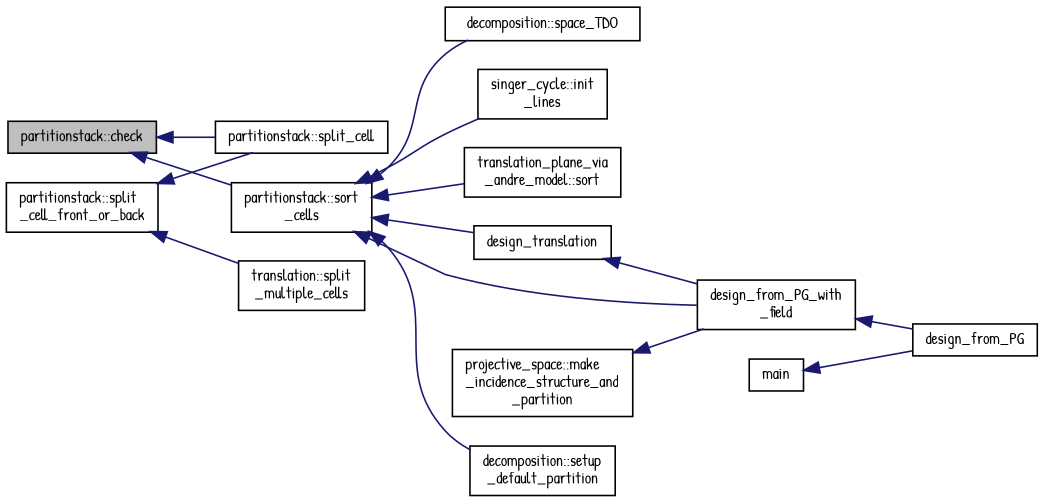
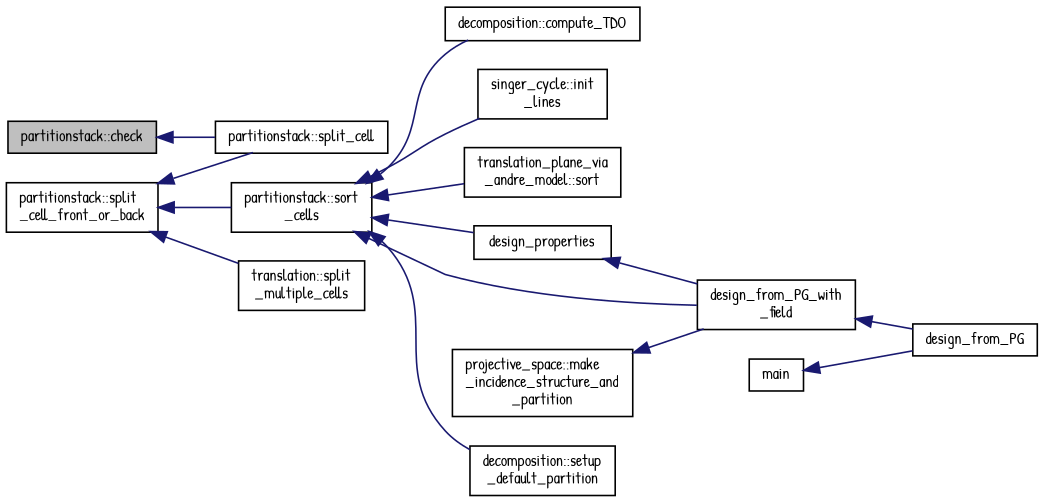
node "decomposition::space_TDO": label "decomposition::space_TDO" -> "decomposition::compute_TDO"
edge "partitionstack::sort _cells" -> "partitionstack::check": now "partitionstack::sort _cells" -> "partitionstack::split _cell_front_or_back"
node "design_translation": label "design_translation" -> "design_properties"
